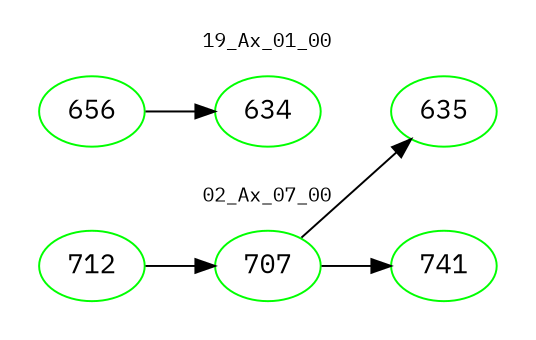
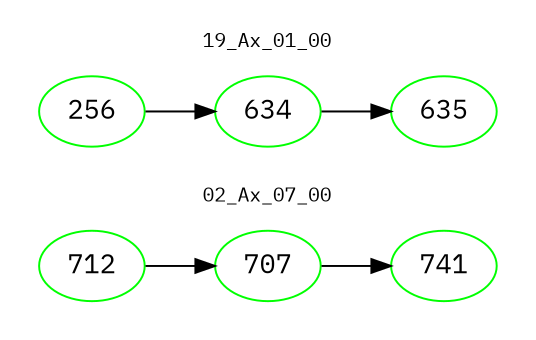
node "656": label "656" -> "256"
edge "707" -> "635": now "634" -> "635"
